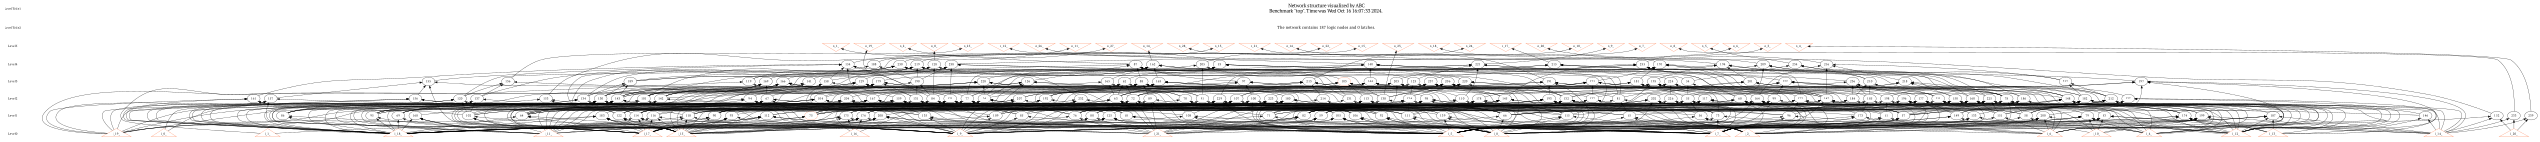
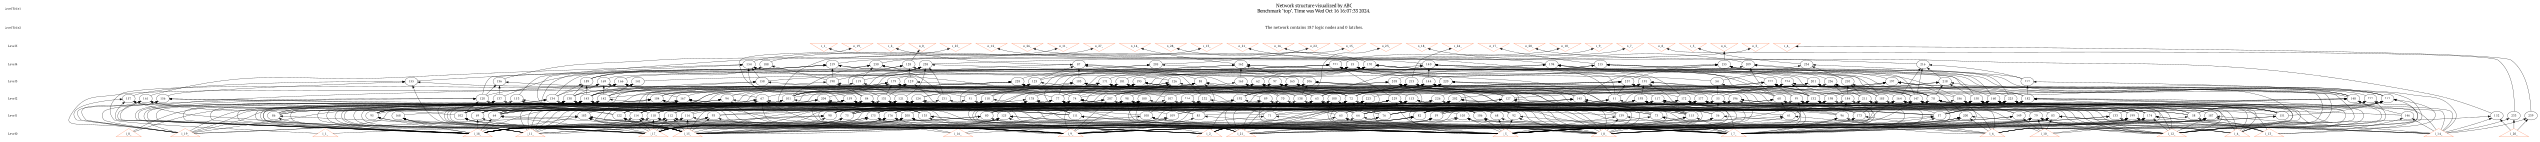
node "103": color coral -> black
edge "151" -> "150": added
node "75": color coral -> black
